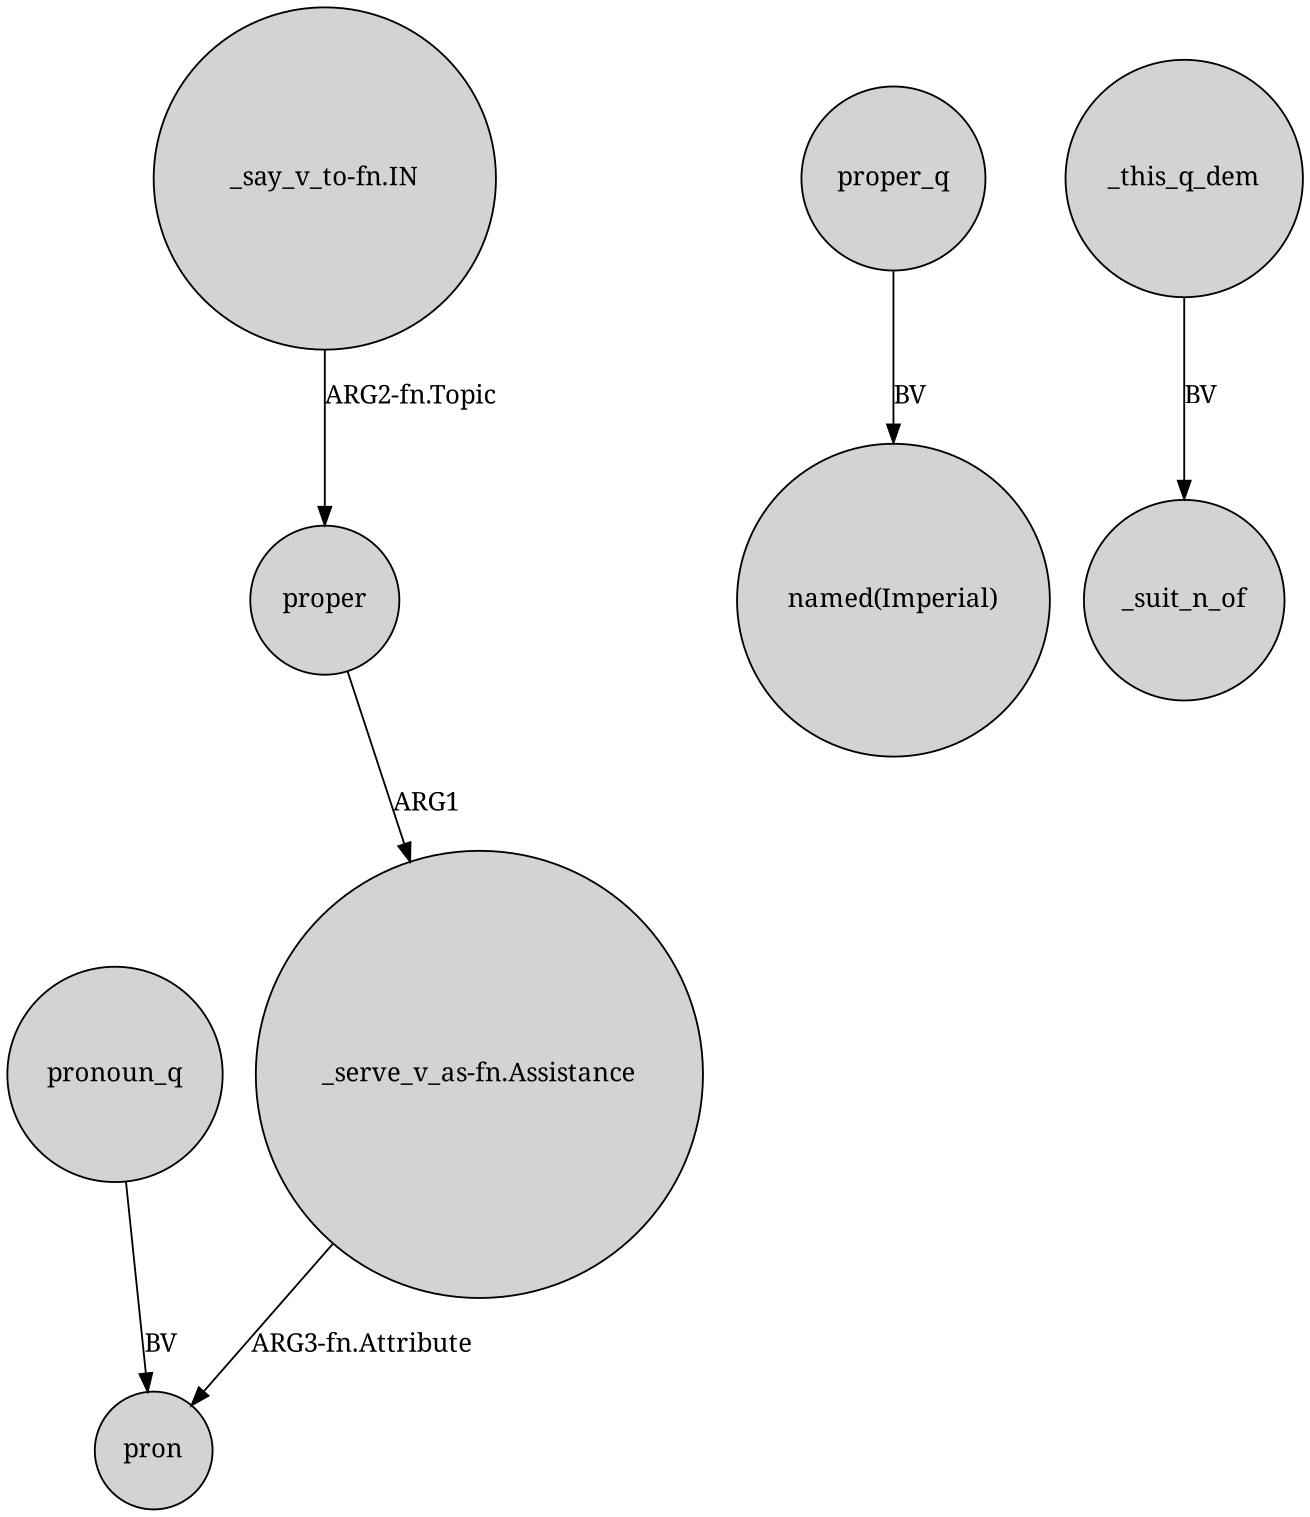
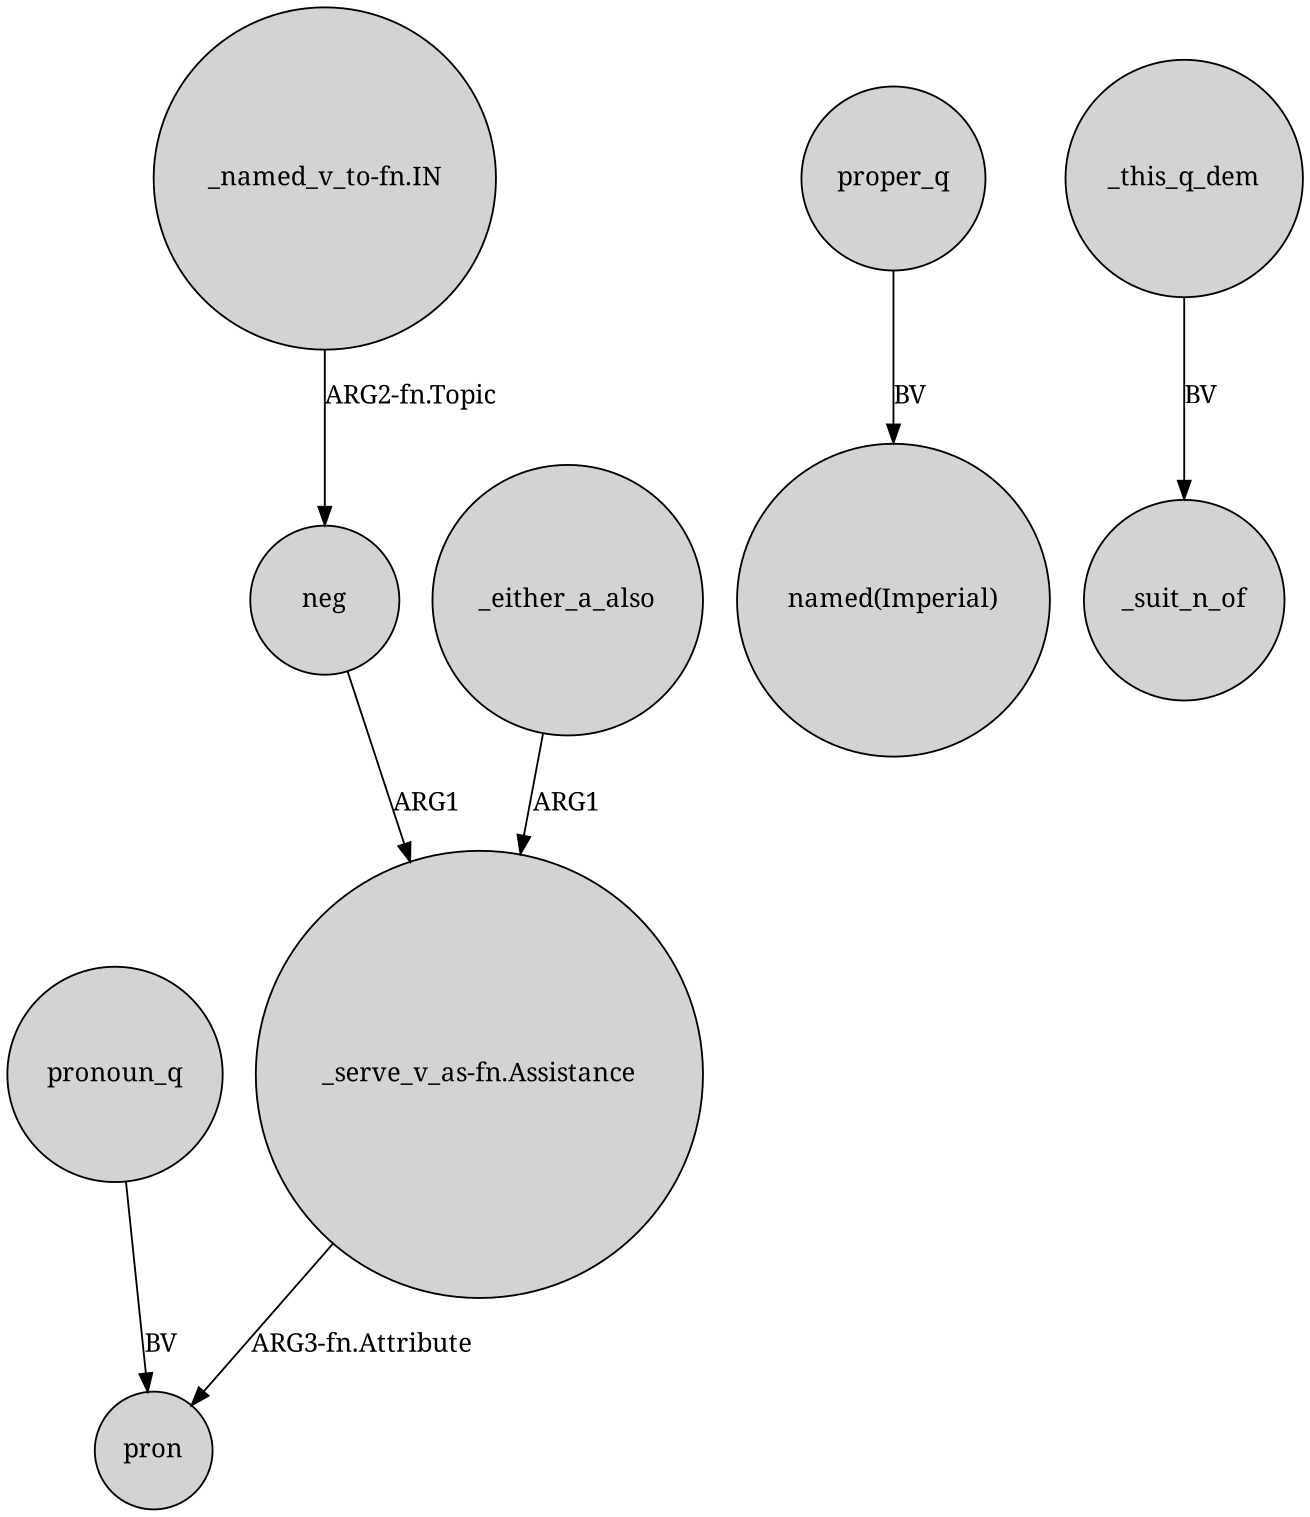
node "_say_v_to-fn.IN": label "_say_v_to-fn.IN" -> "_named_v_to-fn.IN"
node "proper": label "proper" -> "neg"
node "_either_a_also": added
